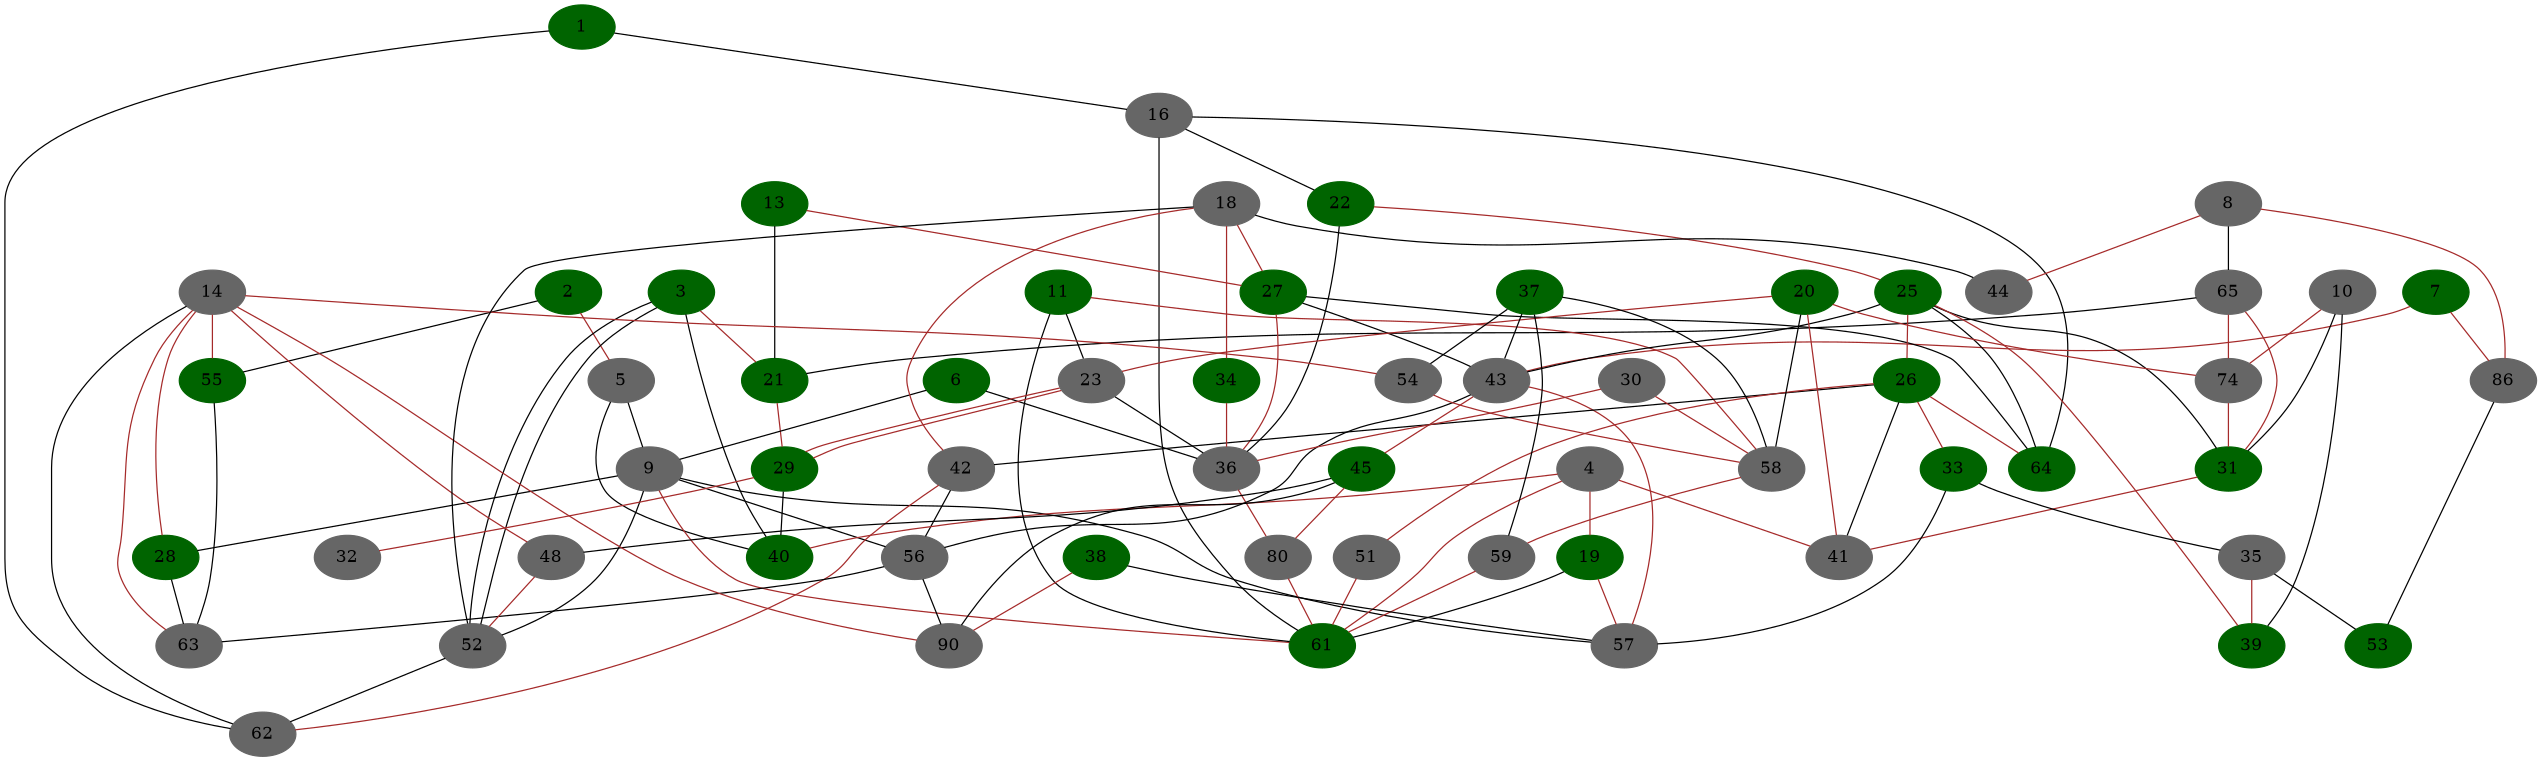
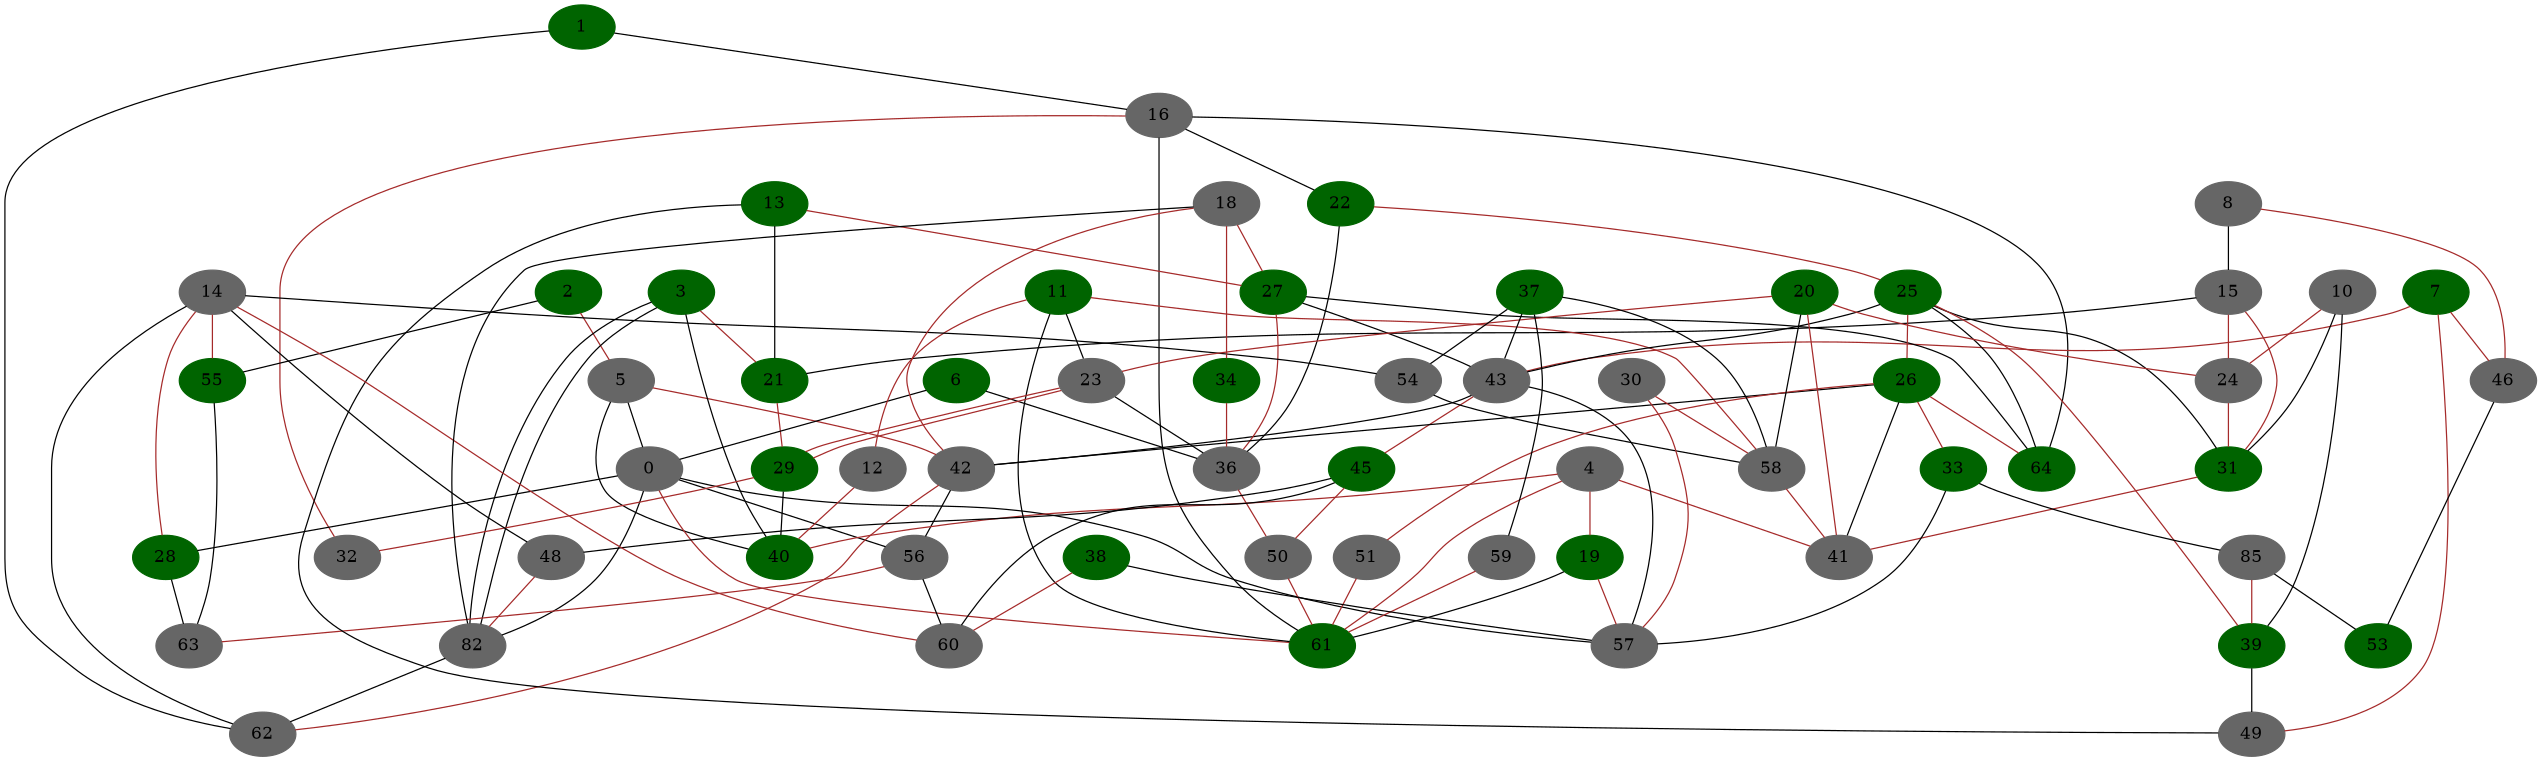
edge "16" -- "32": added
node "44": removed
node "65": label "65" -> "15"
edge "14" -- "54": color brown -> black
node "74": label "74" -> "24"
node "86": label "86" -> "46"
edge "5" -- "42": added
edge "54" -- "58": color brown -> black
edge "14" -- "48": color brown -> black
edge "30" -- "36": now "30" -- "57"
node "9": label "9" -> "0"
node "12": added
edge "14" -- "63": removed
edge "43" -- "57": color brown -> black
edge "58" -- "59": now "58" -- "41"
edge "43" -- "56": now "43" -- "42"
node "80": label "80" -> "50"
node "35": label "35" -> "85"
edge "56" -- "63": color black -> brown
node "52": label "52" -> "82"
node "90": label "90" -> "60"
node "49": added
